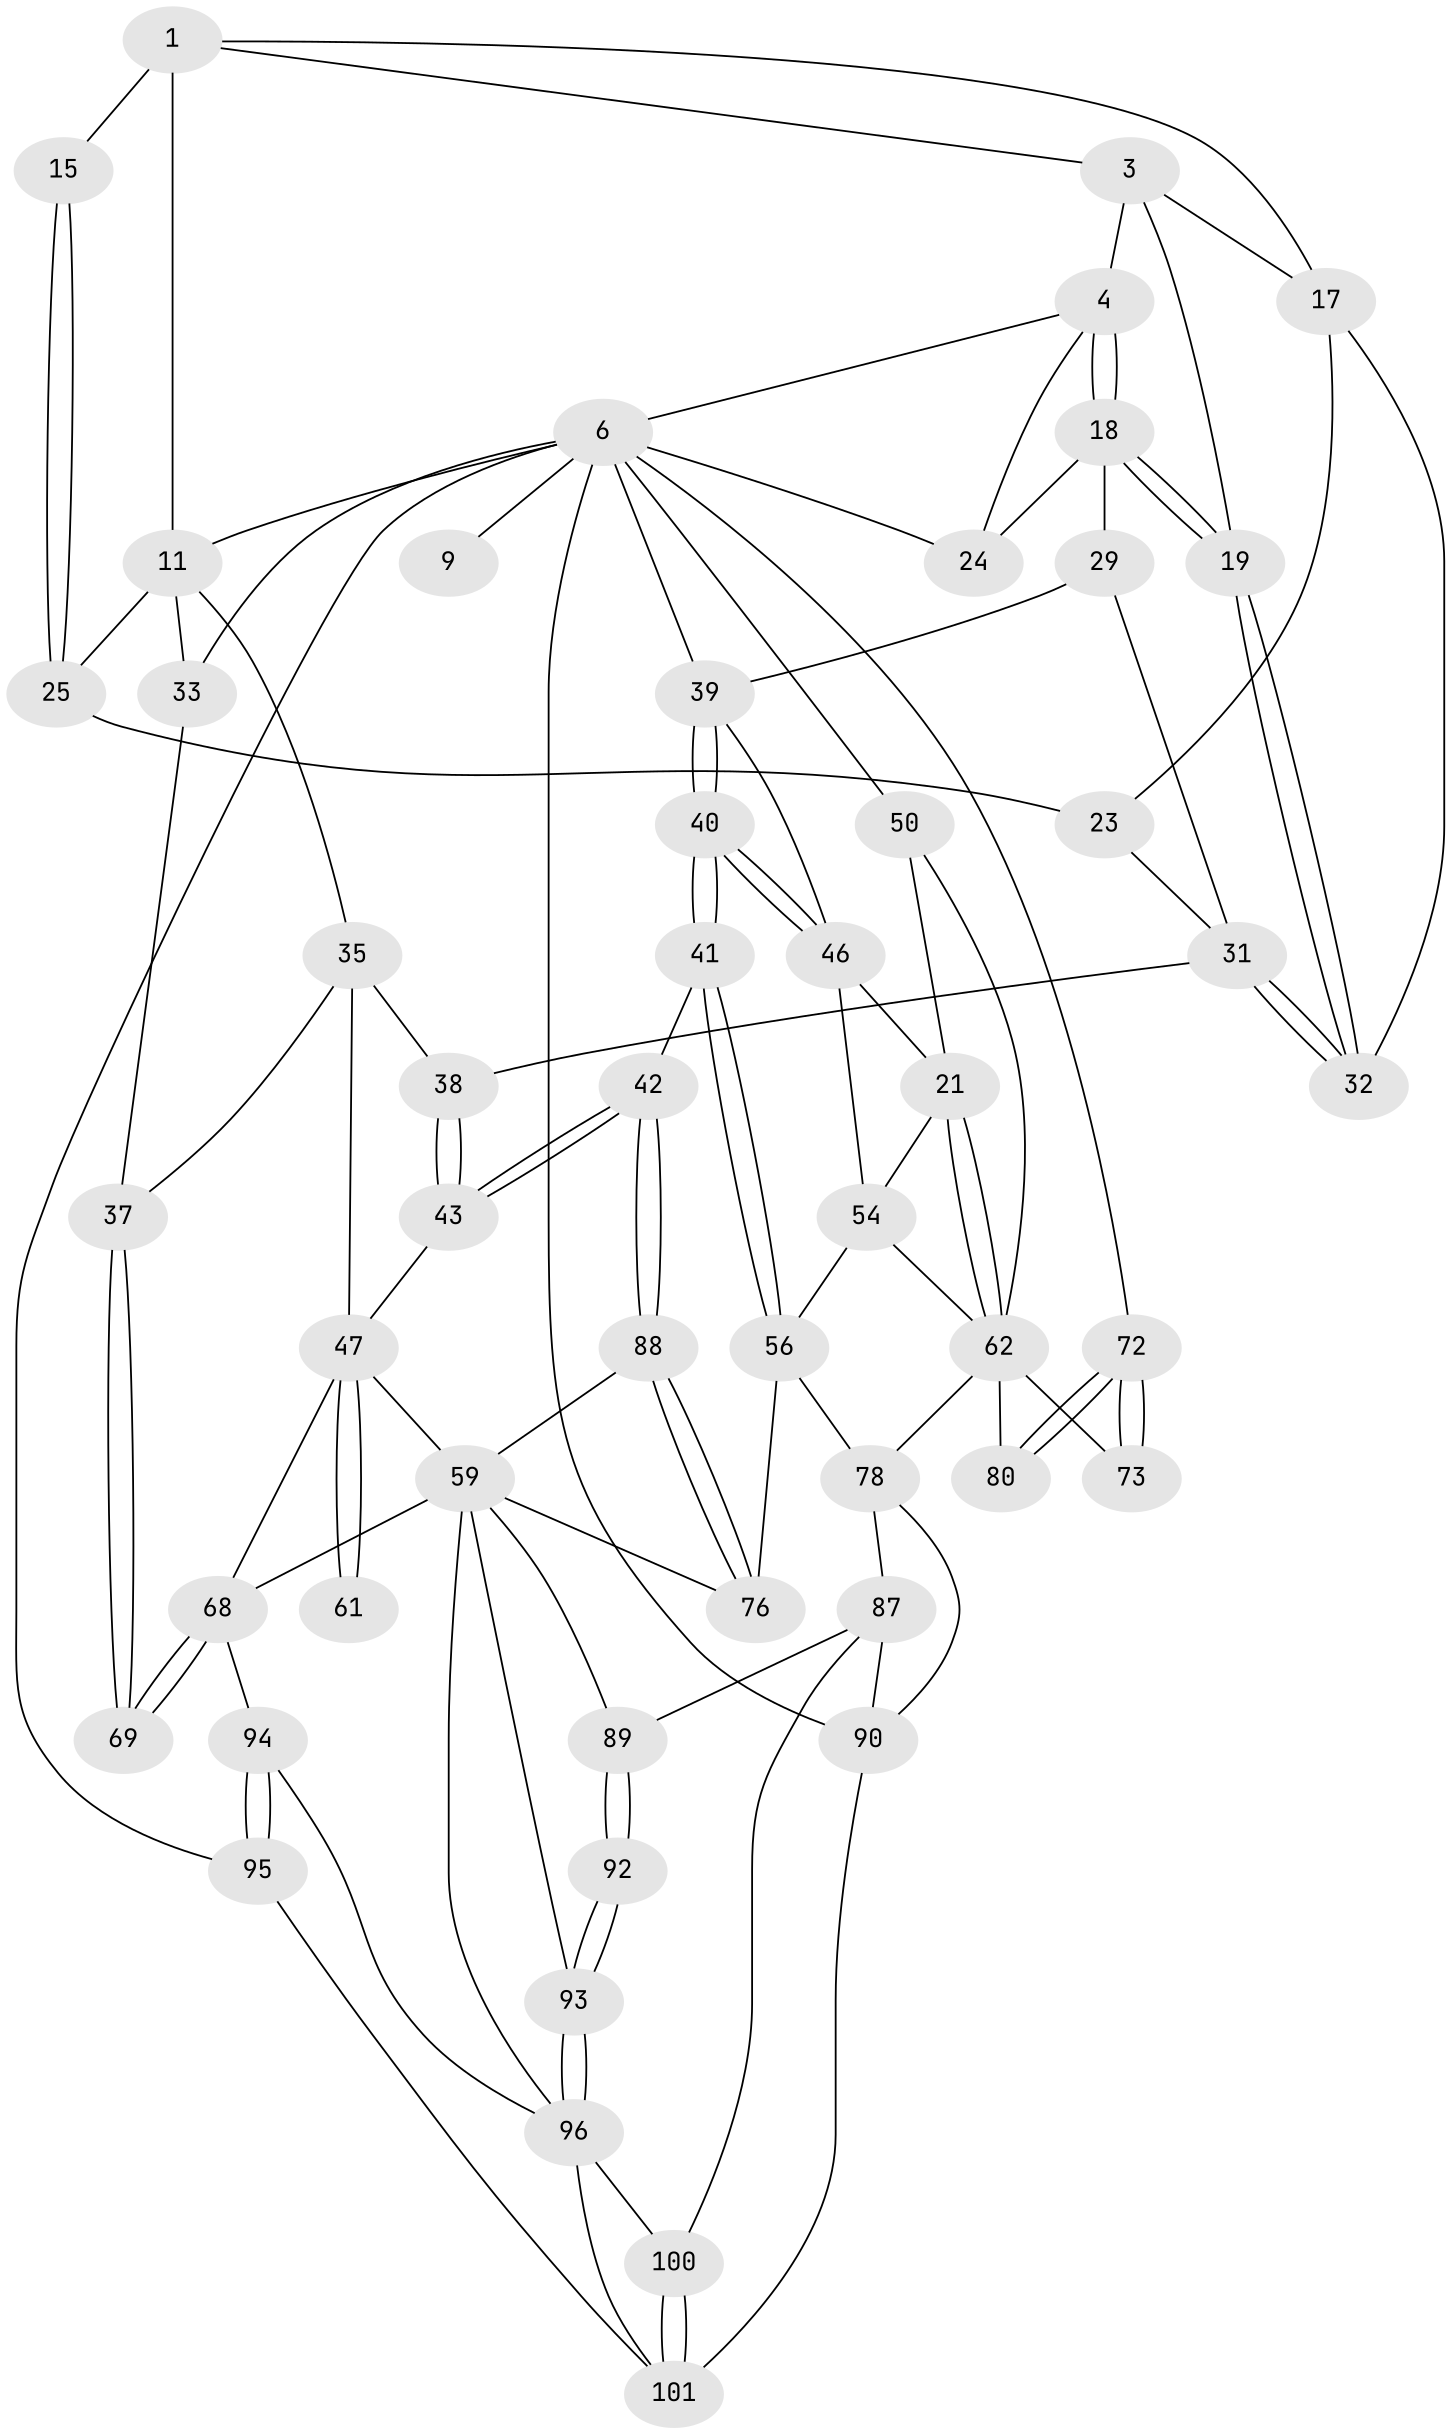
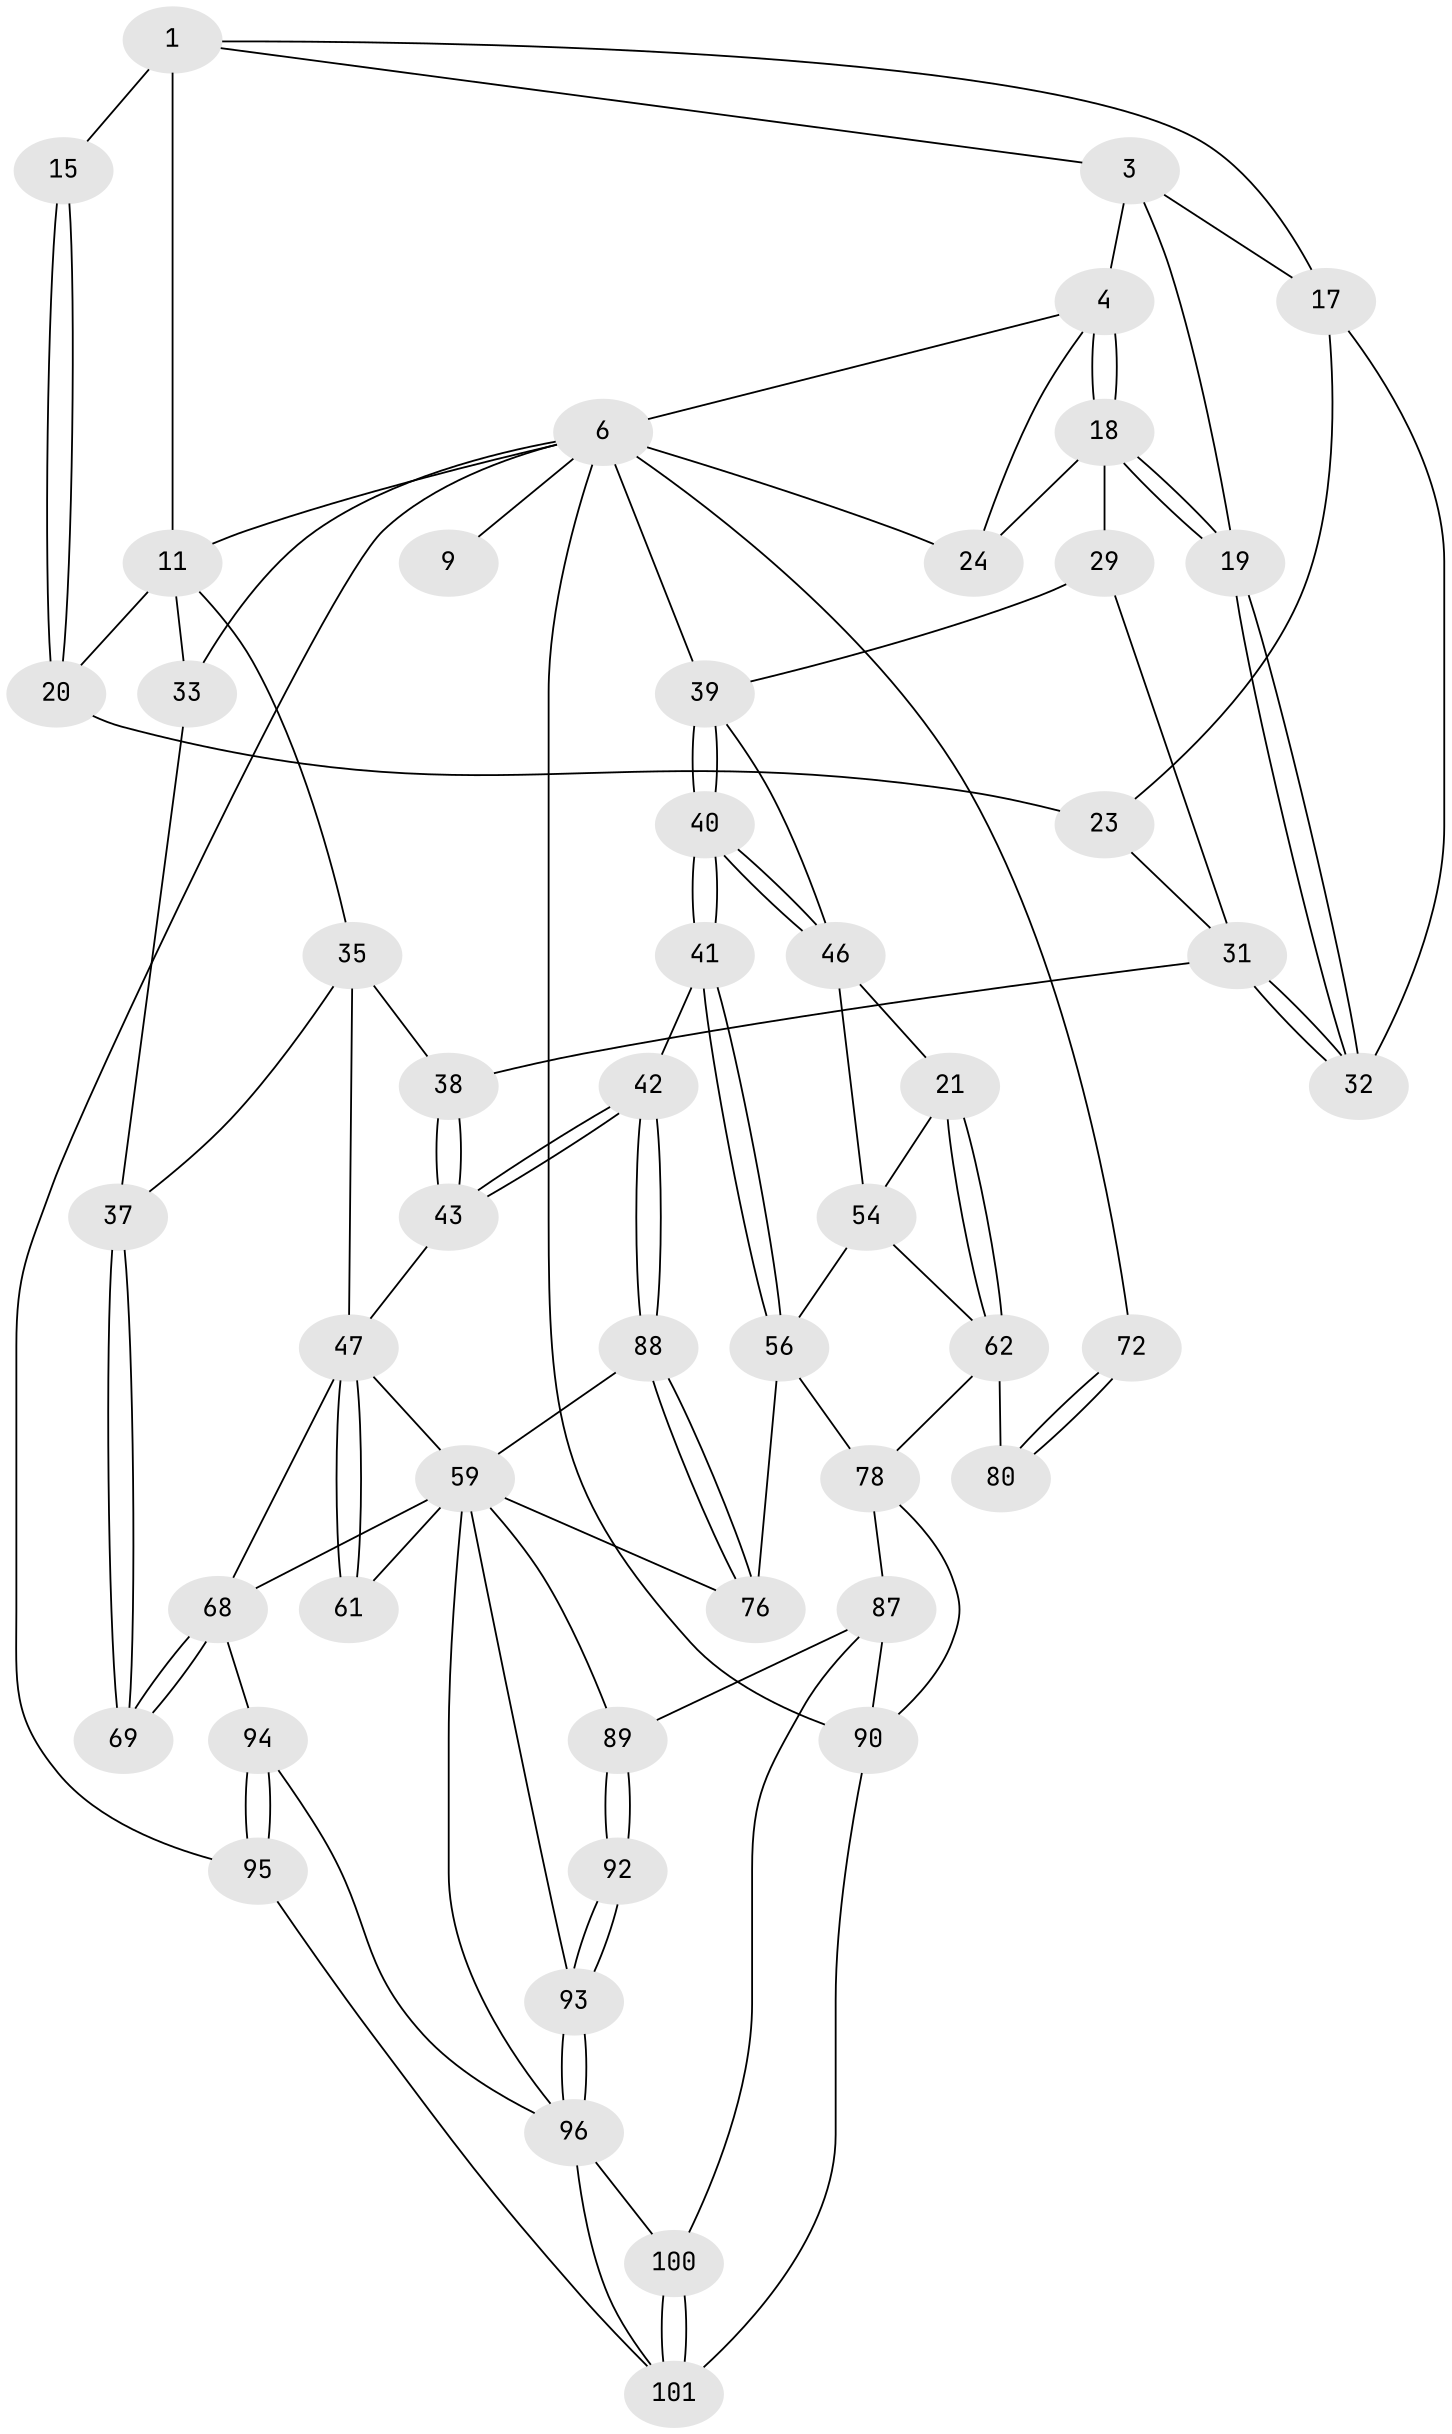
node "25": label "25" -> "20"
node "50": removed
node "73": removed
edge "59" -- "61": added
